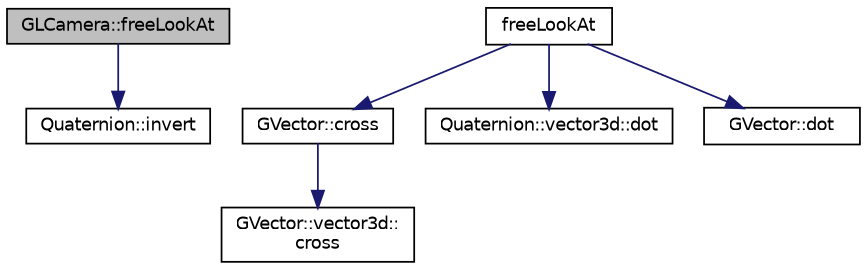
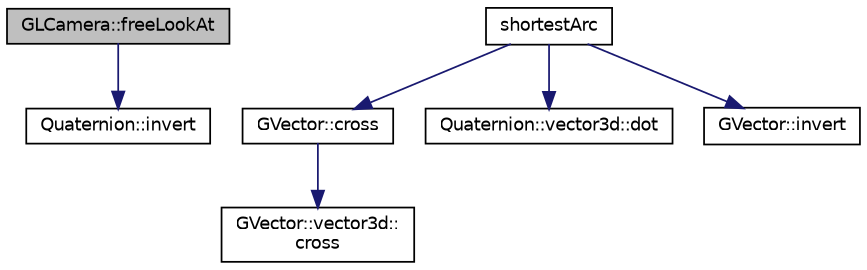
node "freeLookAt": label "freeLookAt" -> "shortestArc"
node "GVector::dot": label "GVector::dot" -> "GVector::invert"
